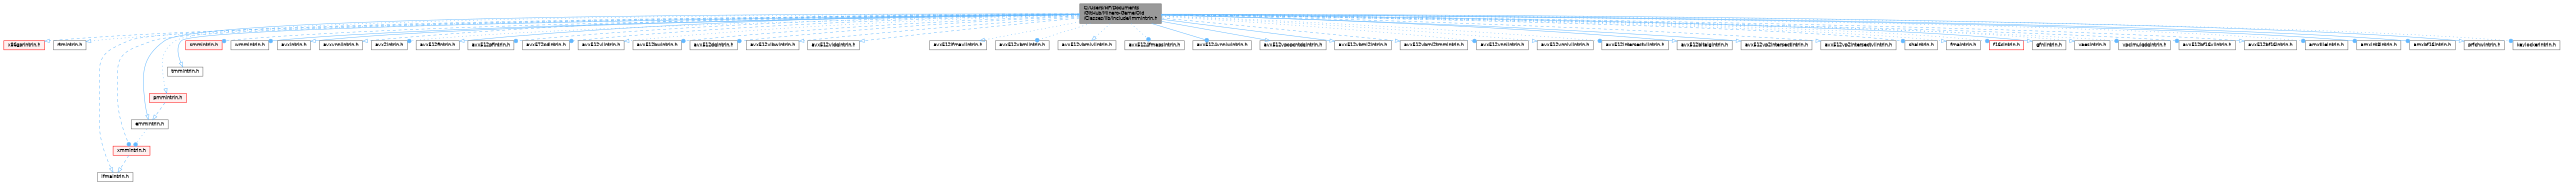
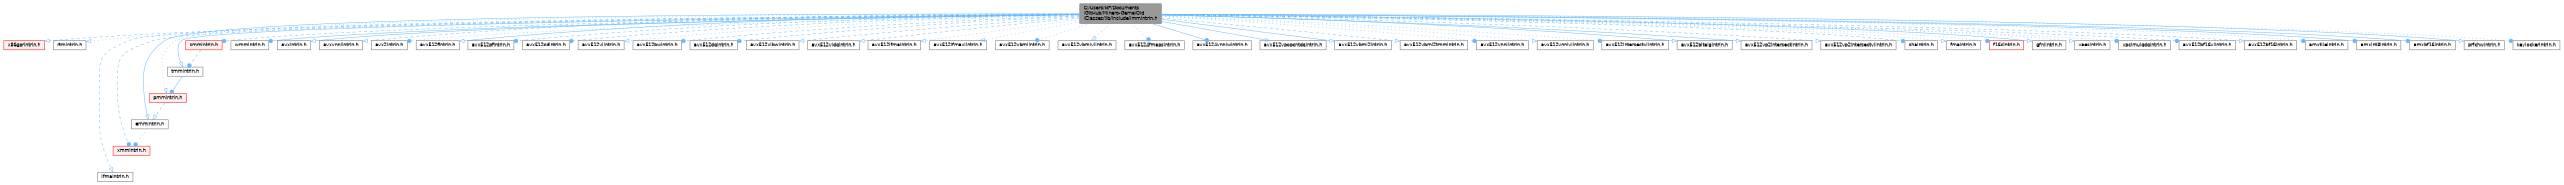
node "avx572cdintrin.h": label "avx572cdintrin.h" -> "avx512cdintrin.h"
node "avx512ifmaintrin.h": added
edge "smmintrin.h" -> "tmmintrin.h": added
edge "tmmintrin.h" -> "pmmintrin.h": added
edge "xmmintrin.h" -> "ifmaintrin.h": removed
